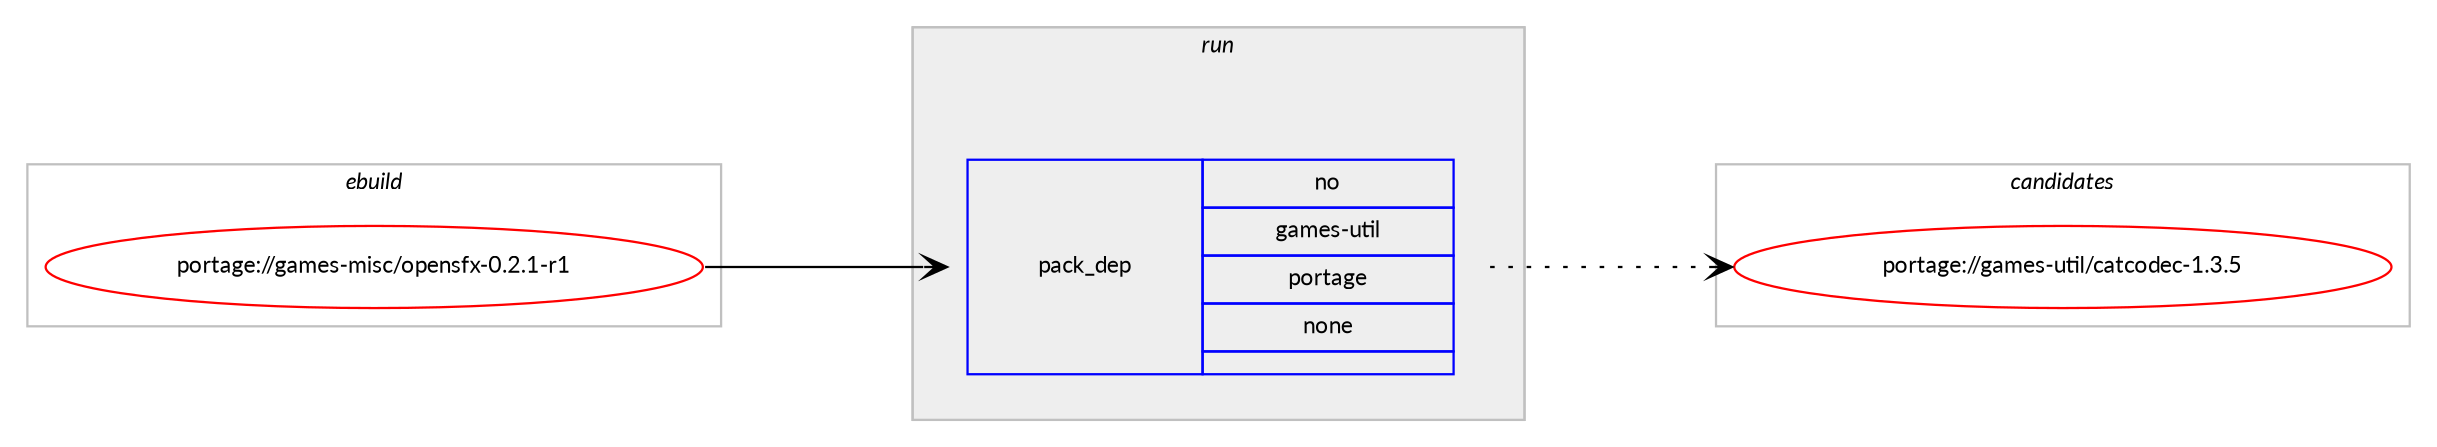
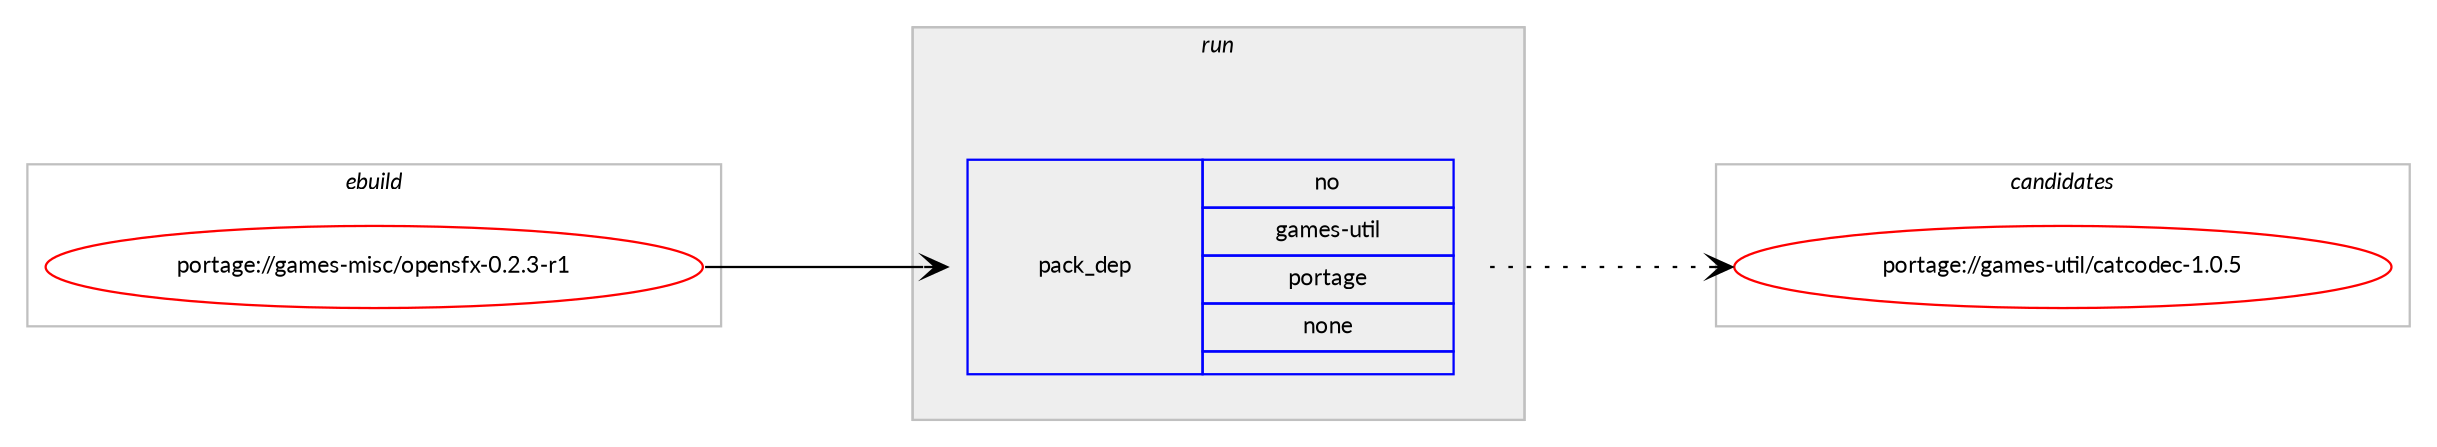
node "portage://games-misc/opensfx-0.2.1-r1": label "portage://games-misc/opensfx-0.2.1-r1" -> "portage://games-misc/opensfx-0.2.3-r1"
node "portage://games-util/catcodec-1.3.5": label "portage://games-util/catcodec-1.3.5" -> "portage://games-util/catcodec-1.0.5"
